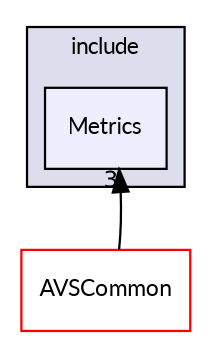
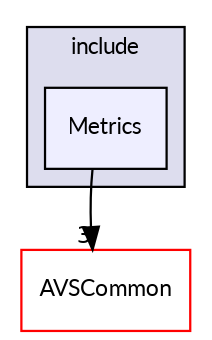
edge "AVSCommon" -> "Metrics": reversed
